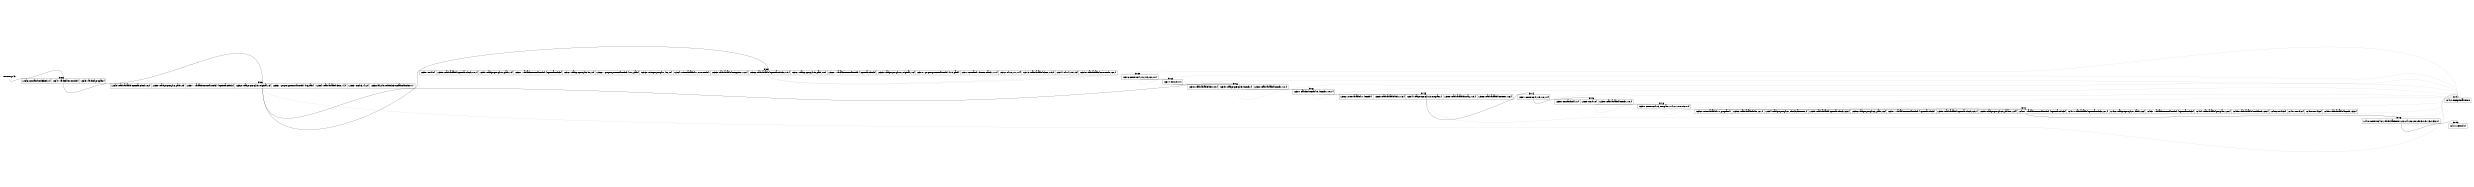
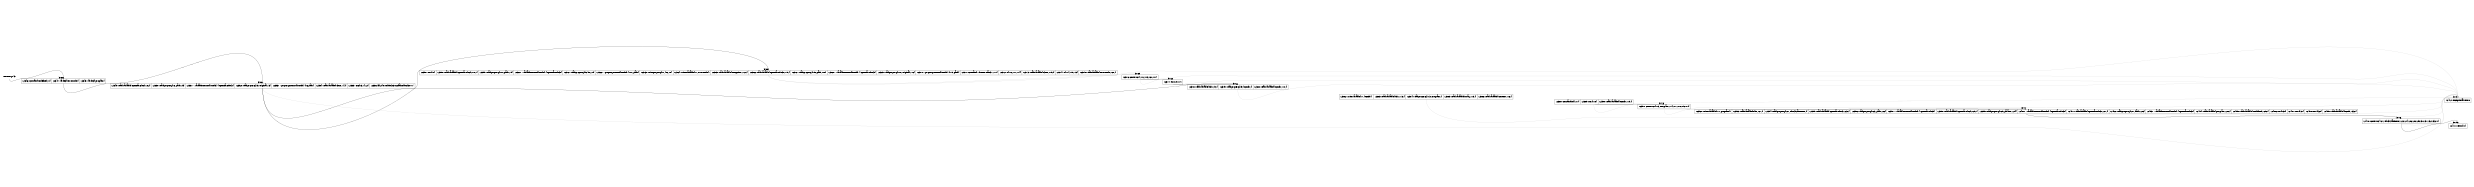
node "12381: call-this.locInfo [v9,'locInfo',v10,v7]": removed
node "12387: construct [-,v15,v16,v14]": removed
